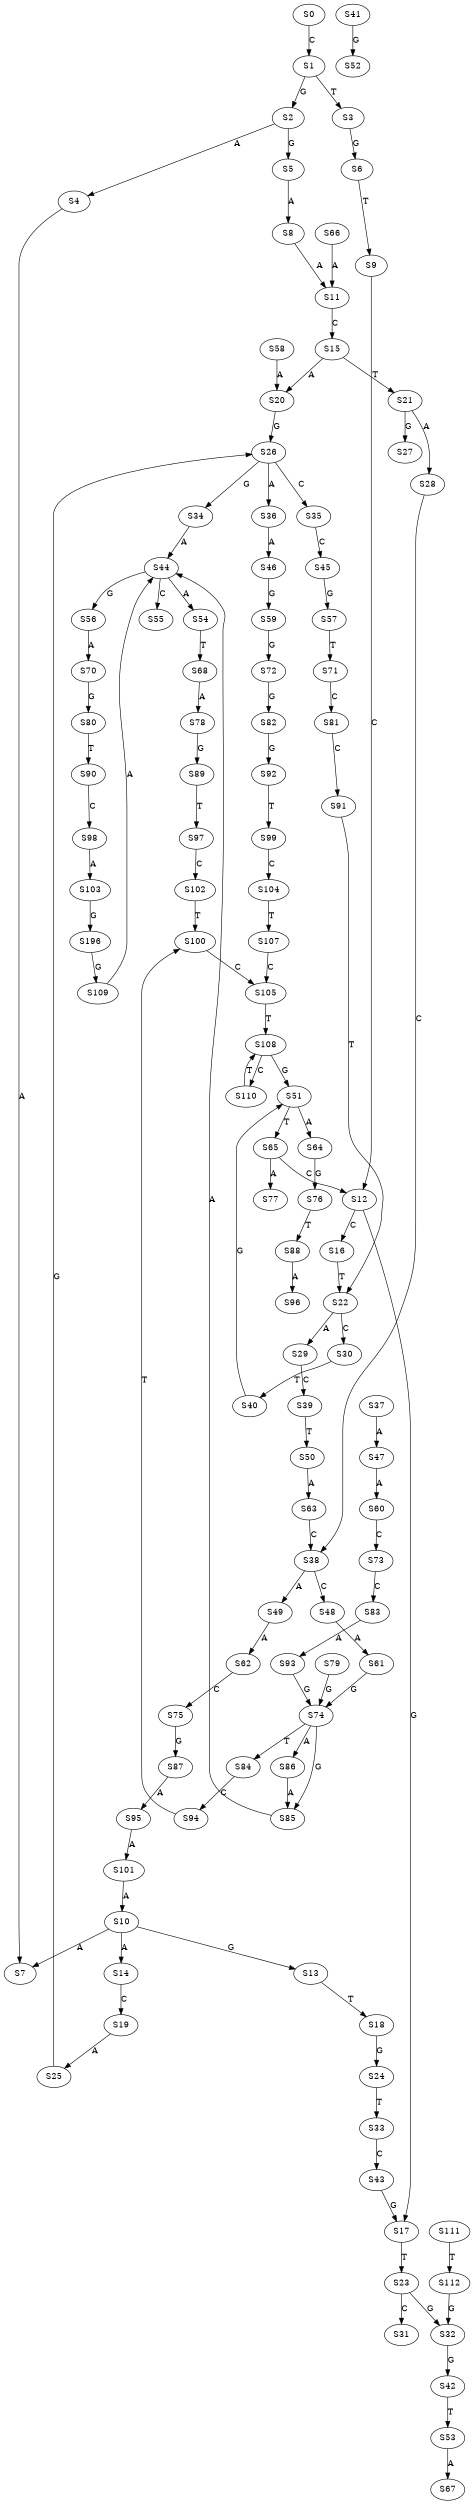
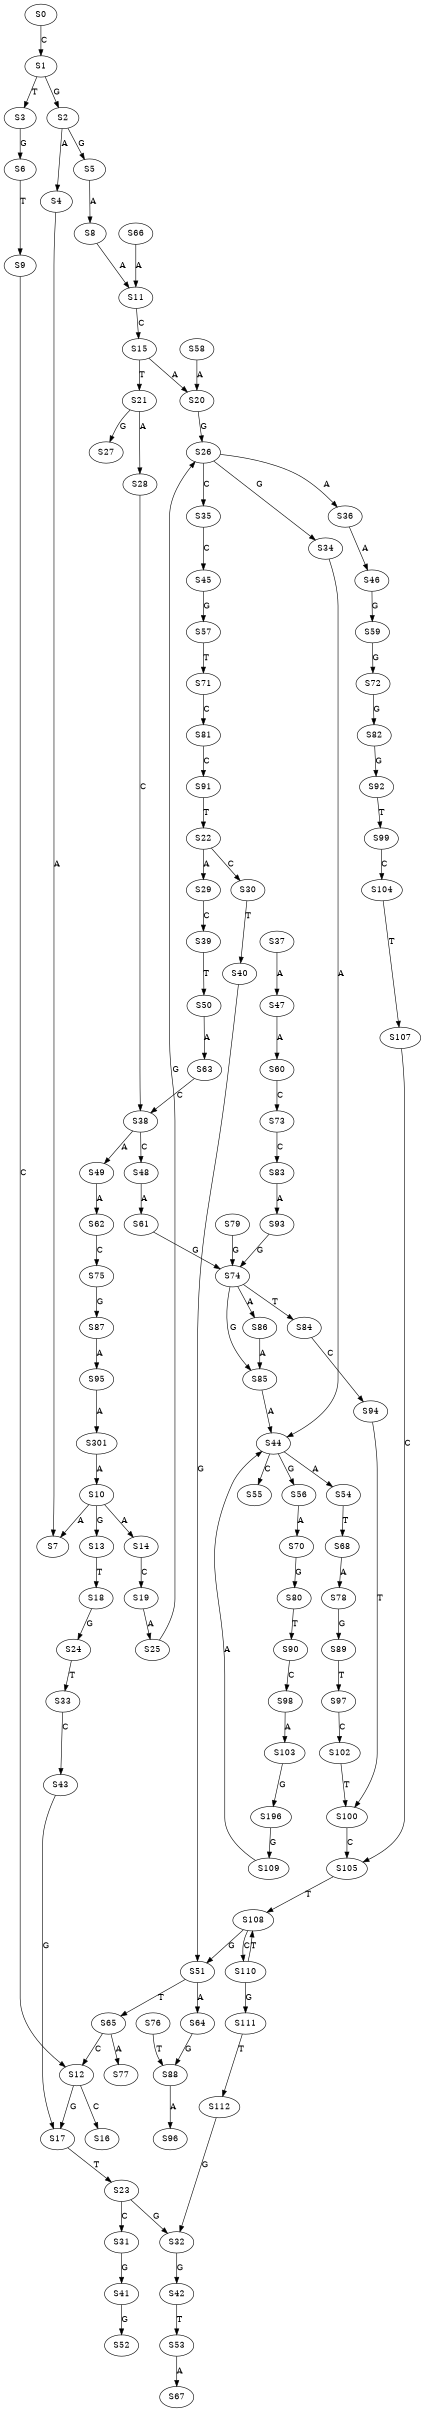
edge "S64" -> "S76": now "S64" -> "S88"
edge "S16" -> "S22": removed, label "T"
node "S101": label "S101" -> "S301"
edge "S110" -> "S111": added, label "G"
edge "S31" -> "S41": added, label "G"
